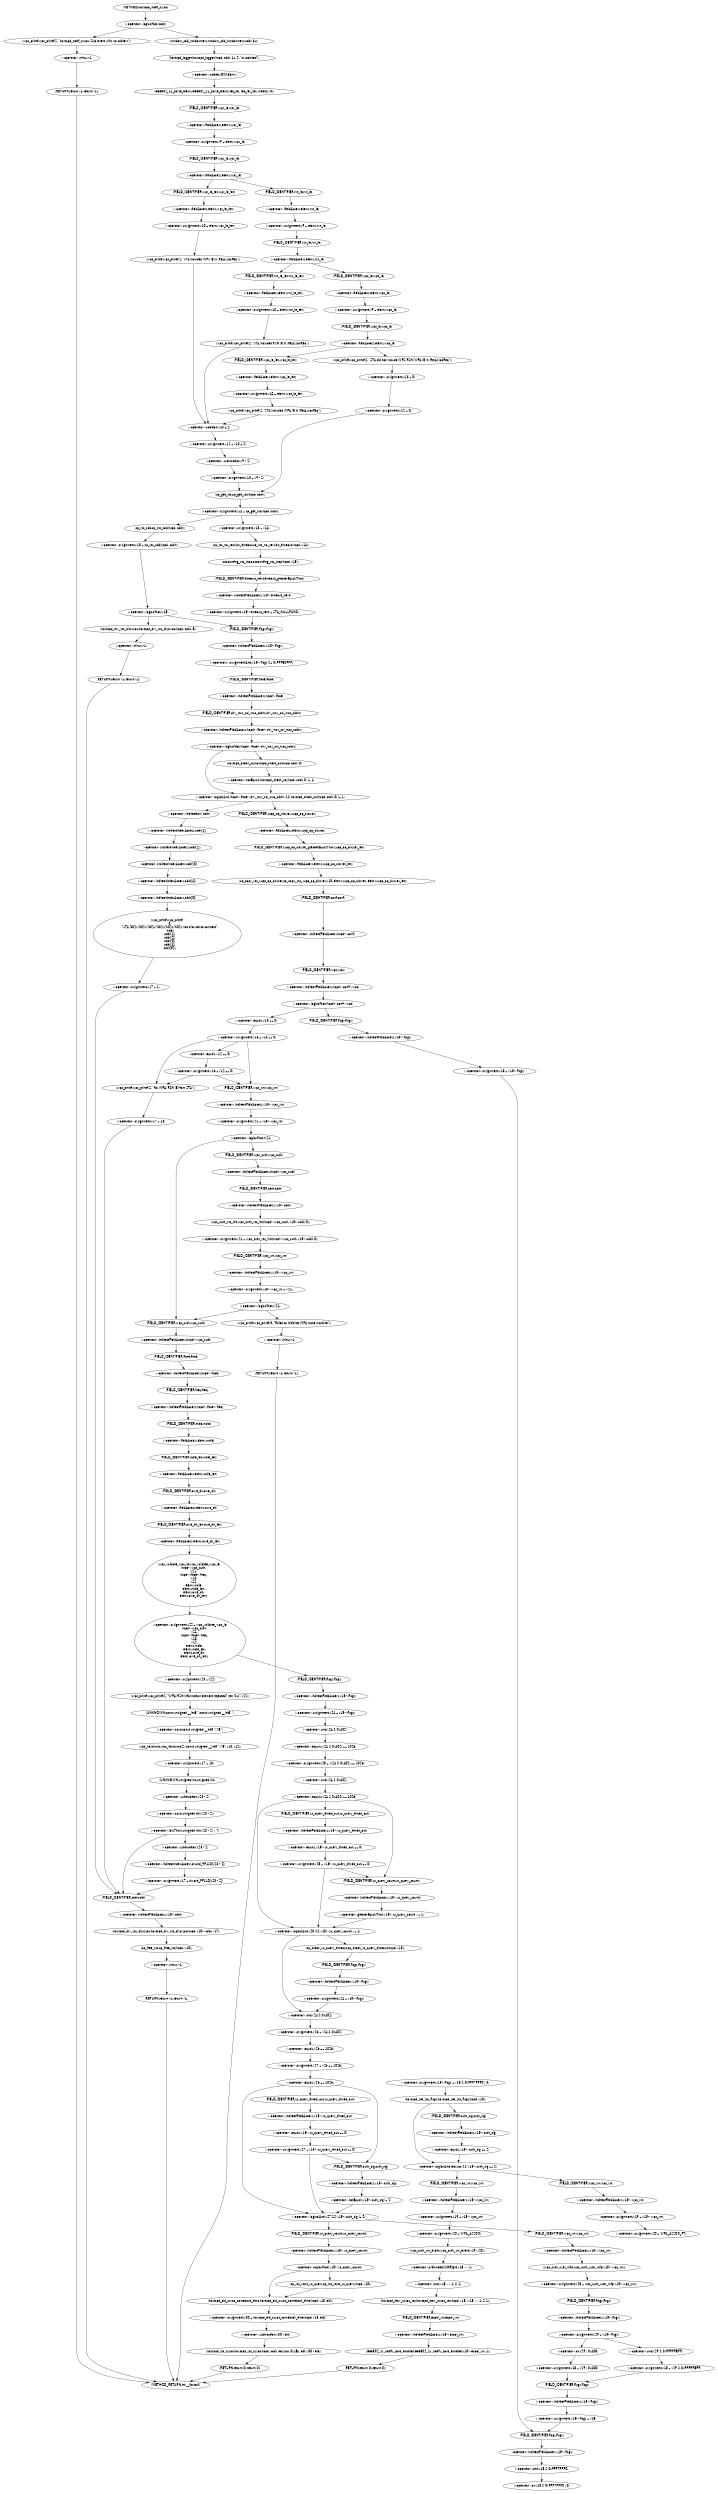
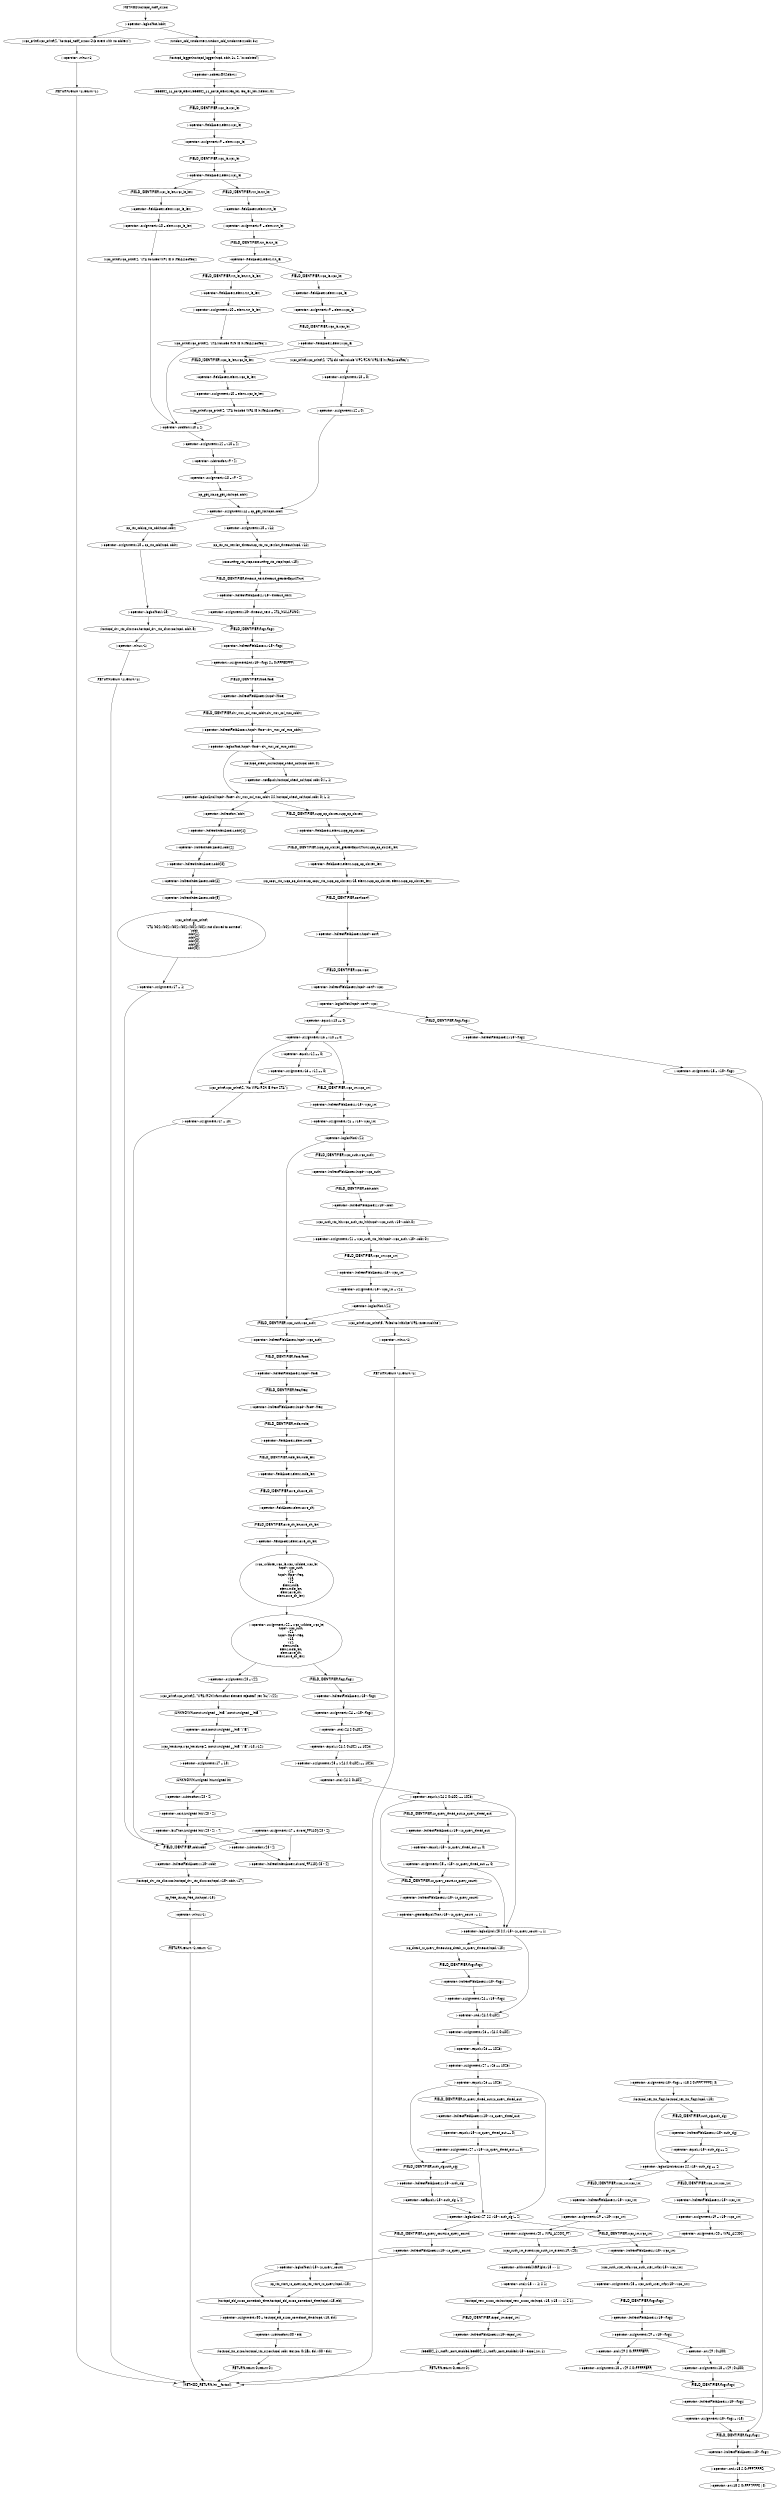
edge "(<operator>.assignment,v12 = 0)" -> "(ap_get_sta,ap_get_sta(hapd, addr))": now "(<operator>.assignment,v12 = 0)" -> "(<operator>.assignment,v14 = ap_get_sta(hapd, addr))"
edge "(<operator>.indirectIndexAccess,dword_9F110[v23 - 2])" -> "(<operator>.assignment,v17 = dword_9F110[v23 - 2])": reversed
edge "(<operator>.assignment,v20 = WPA_ASSOC_FT)" -> "(wpa_auth_sm_event,wpa_auth_sm_event(v19, v20))": added
